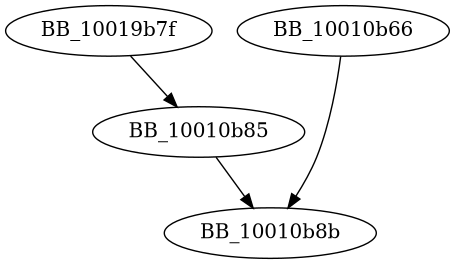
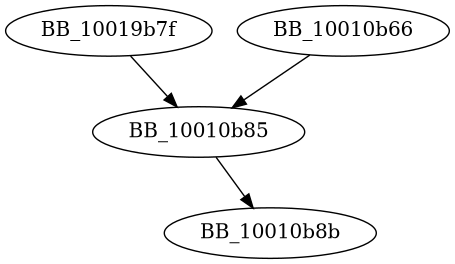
edge "BB_10010b66" -> "BB_10010b8b": now "BB_10010b66" -> "BB_10010b85"
